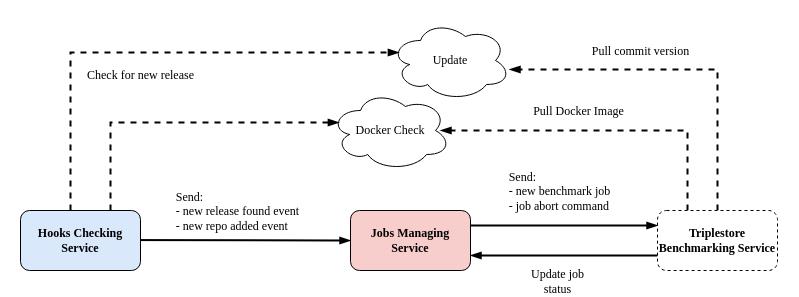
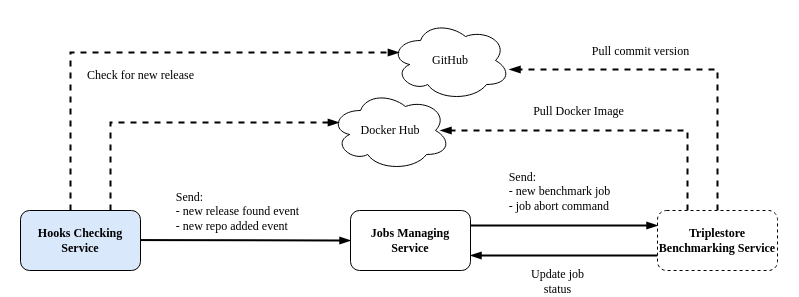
node "Update": label "Update" -> "GitHub"
node "Docker Check": label "Docker Check" -> "Docker Hub"
node "Jobs Managing Service": fillcolor #f8cecc -> #ffffff
